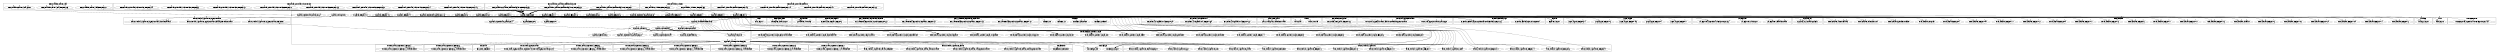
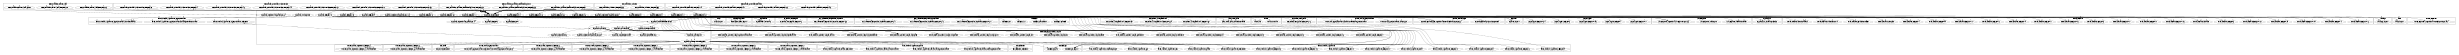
node "stemmaweb::Controller::Microservice::BEGIN@53": removed
node "TypeConstraint::BEGIN@7": label "TypeConstraint::BEGIN@7" -> "TryCatch::BEGIN@7"
